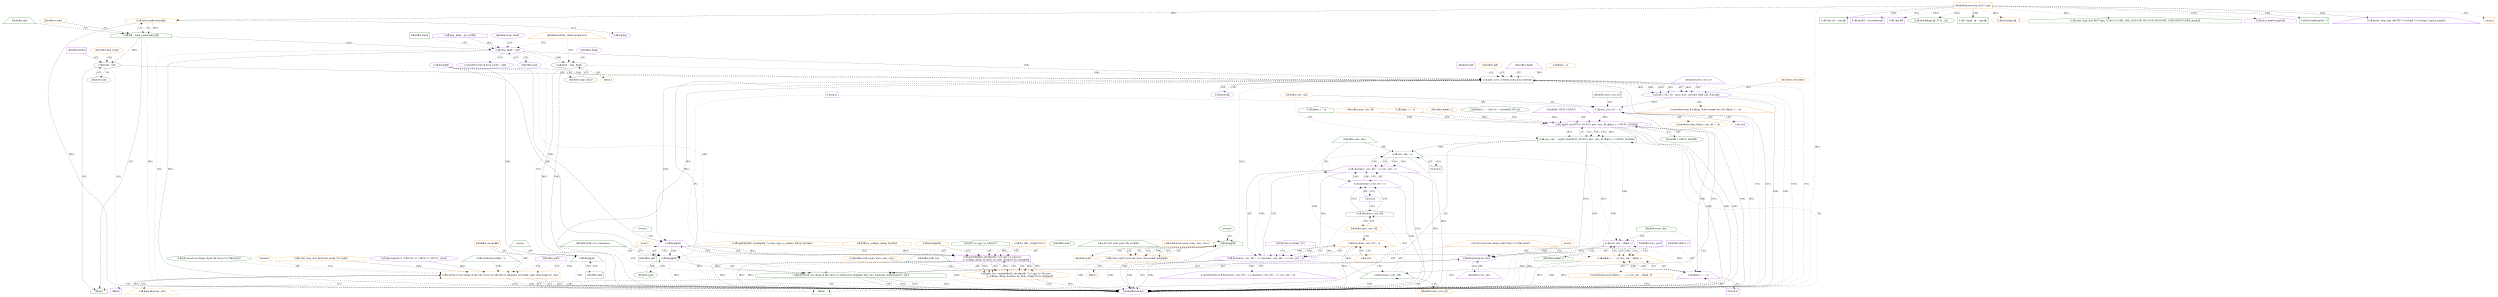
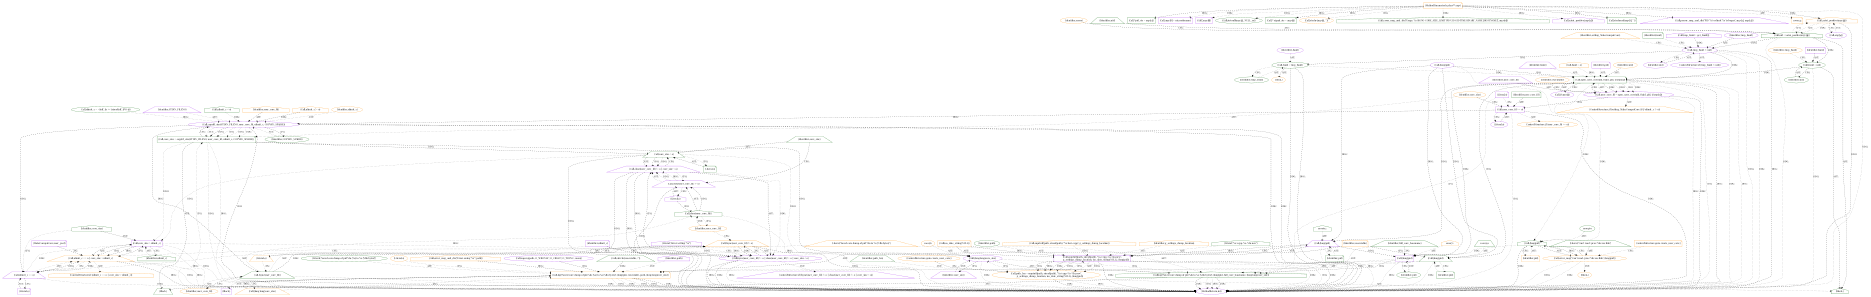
edge "(MethodParameterIn,char** argv)" -> "(Call,strchr(argv[1], ' '))": arrowhead normal -> tee
edge "(Call,argv[4])" -> "(Call,xatoi_positive(argv[4]))": added, label "AST:"
edge "(Identifier,setting_MakeCompatCore)" -> "(Call,fsuid = tmp_fsuid)": removed, label "CFG:"
node "(Call,sizeof(path))": removed
node "(Identifier,user_pwd)": label "(Identifier,user_pwd)" -> "(MakeCompatCore,user_pwd)"
